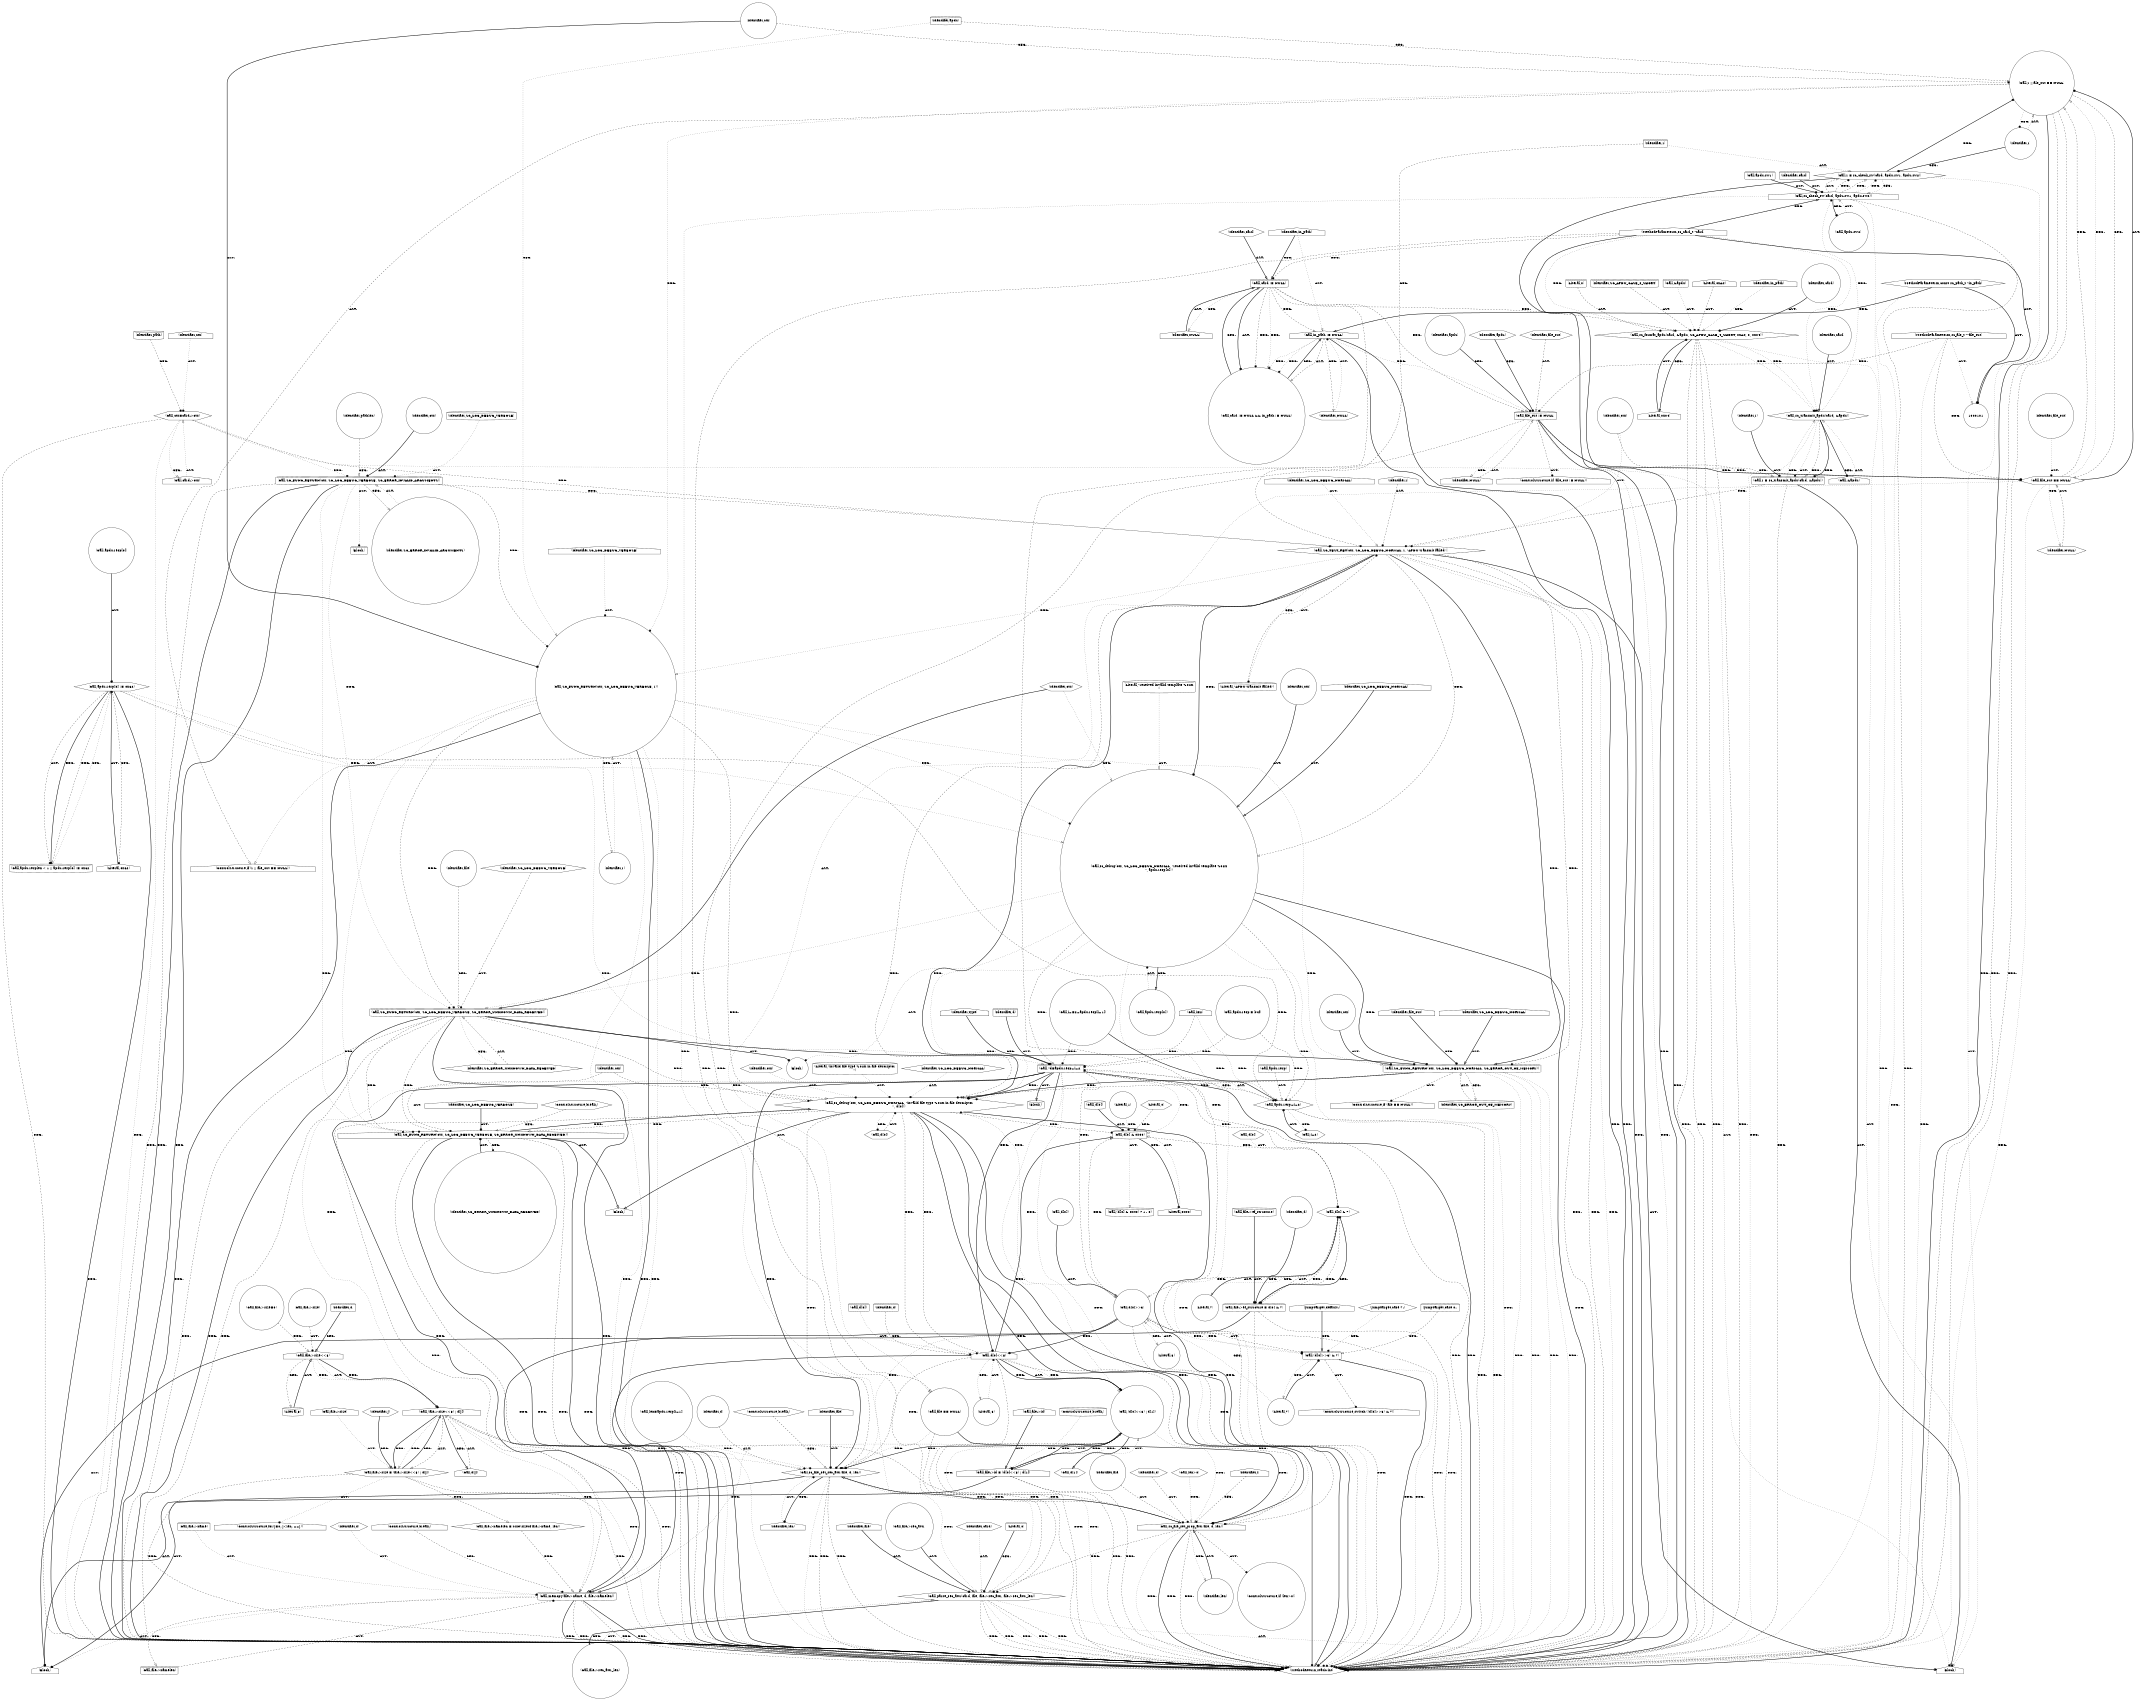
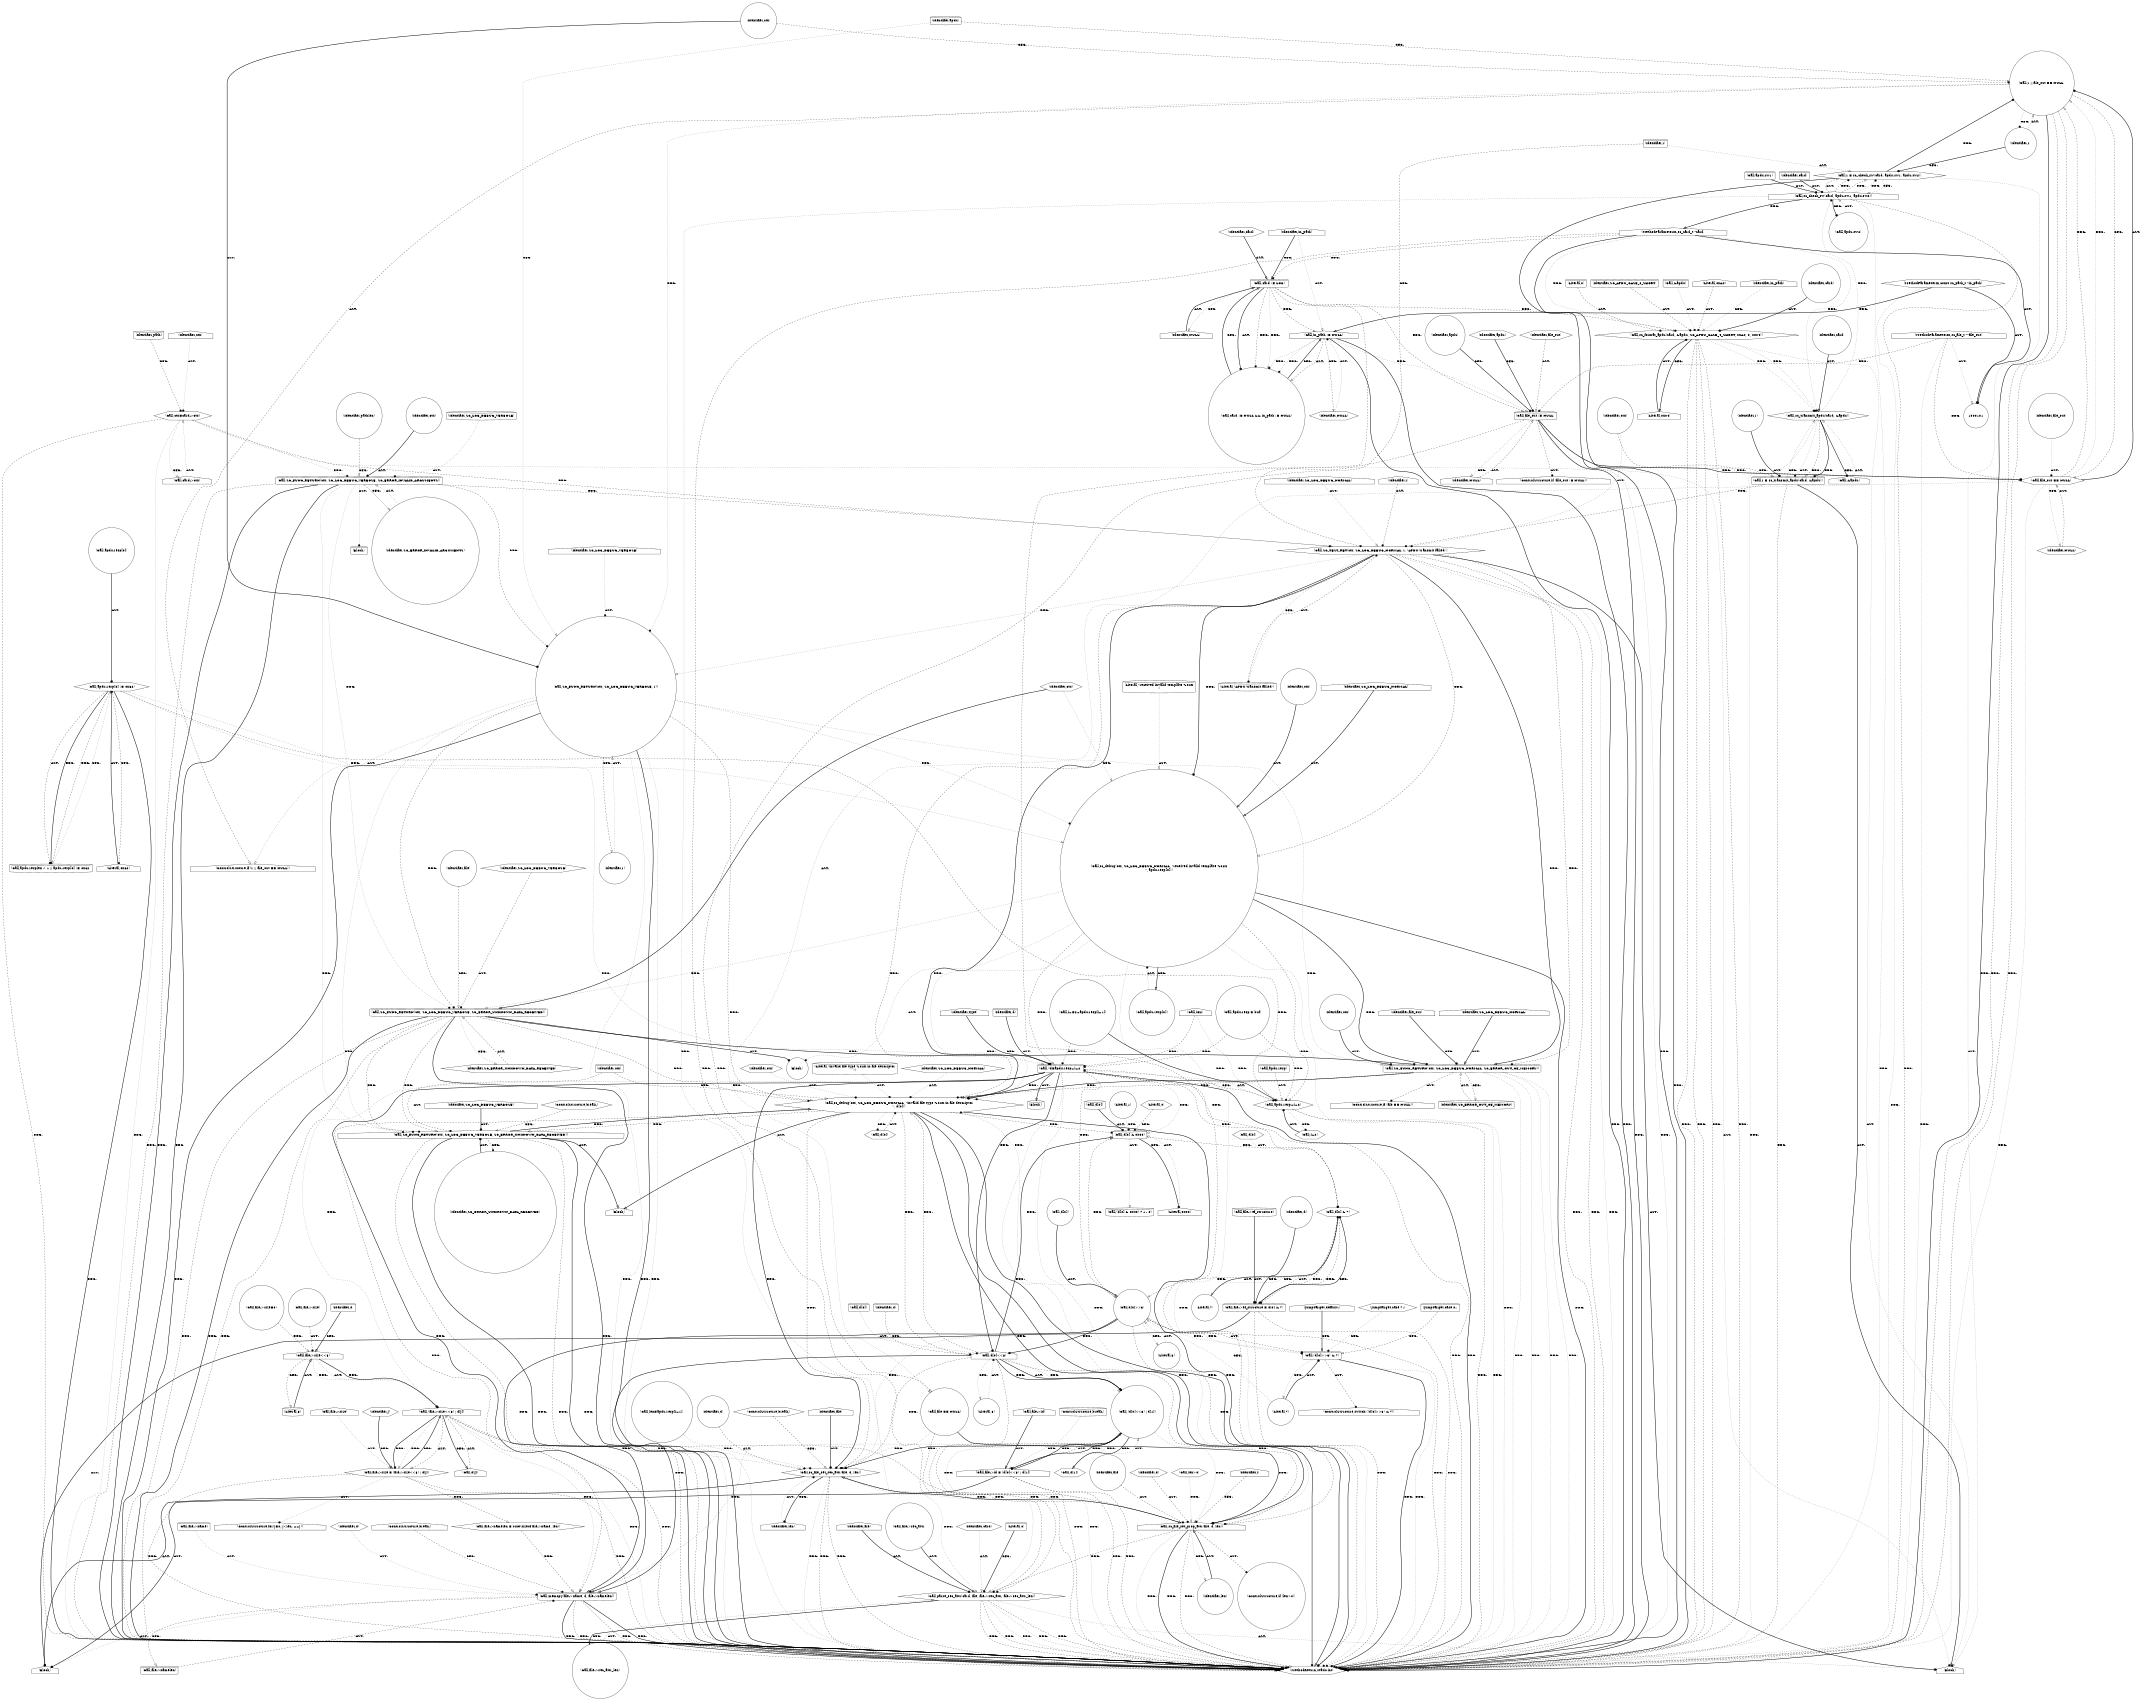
edge "(MethodParameterIn,sc_card_t *card)" -> "(Call,sc_check_sw(card, apdu.sw1, apdu.sw2))": reversed
node "(Call,card != NULL)": label "(Call,card != NULL)" -> "(Call,card != LOG)"
edge "(Call,(file->size<<8) | d[j])" -> "(Call,memcpy(file->name, d, file->namelen))": label "CFG: " -> "DDG: "
